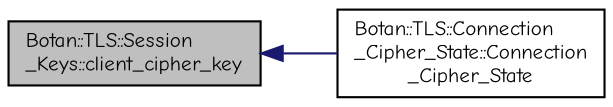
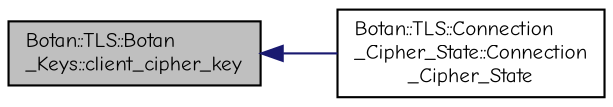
node "Botan::TLS::Session _Keys::client_cipher_key": label "Botan::TLS::Session _Keys::client_cipher_key" -> "Botan::TLS::Botan _Keys::client_cipher_key"
